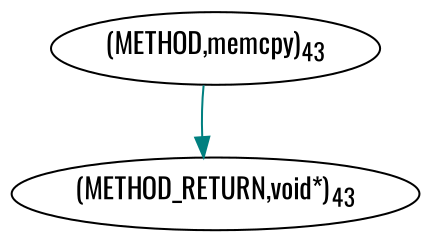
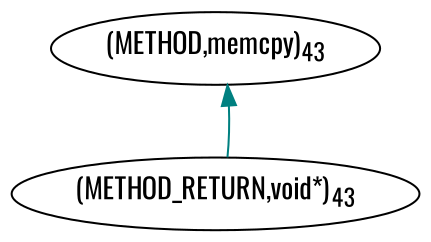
edge "(METHOD,memcpy)" -> "(METHOD_RETURN,void*)": reversed
